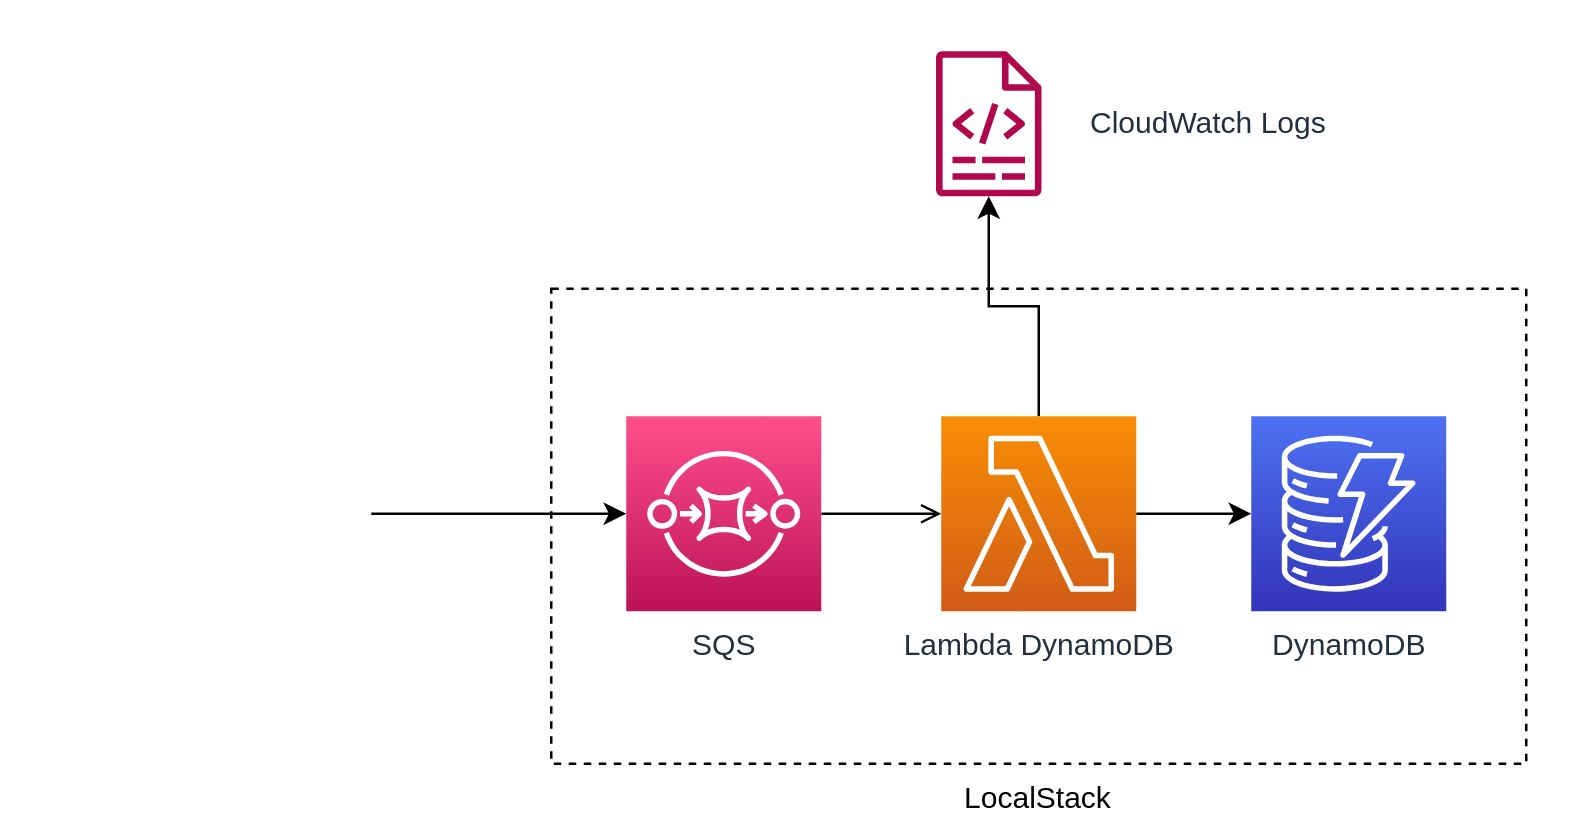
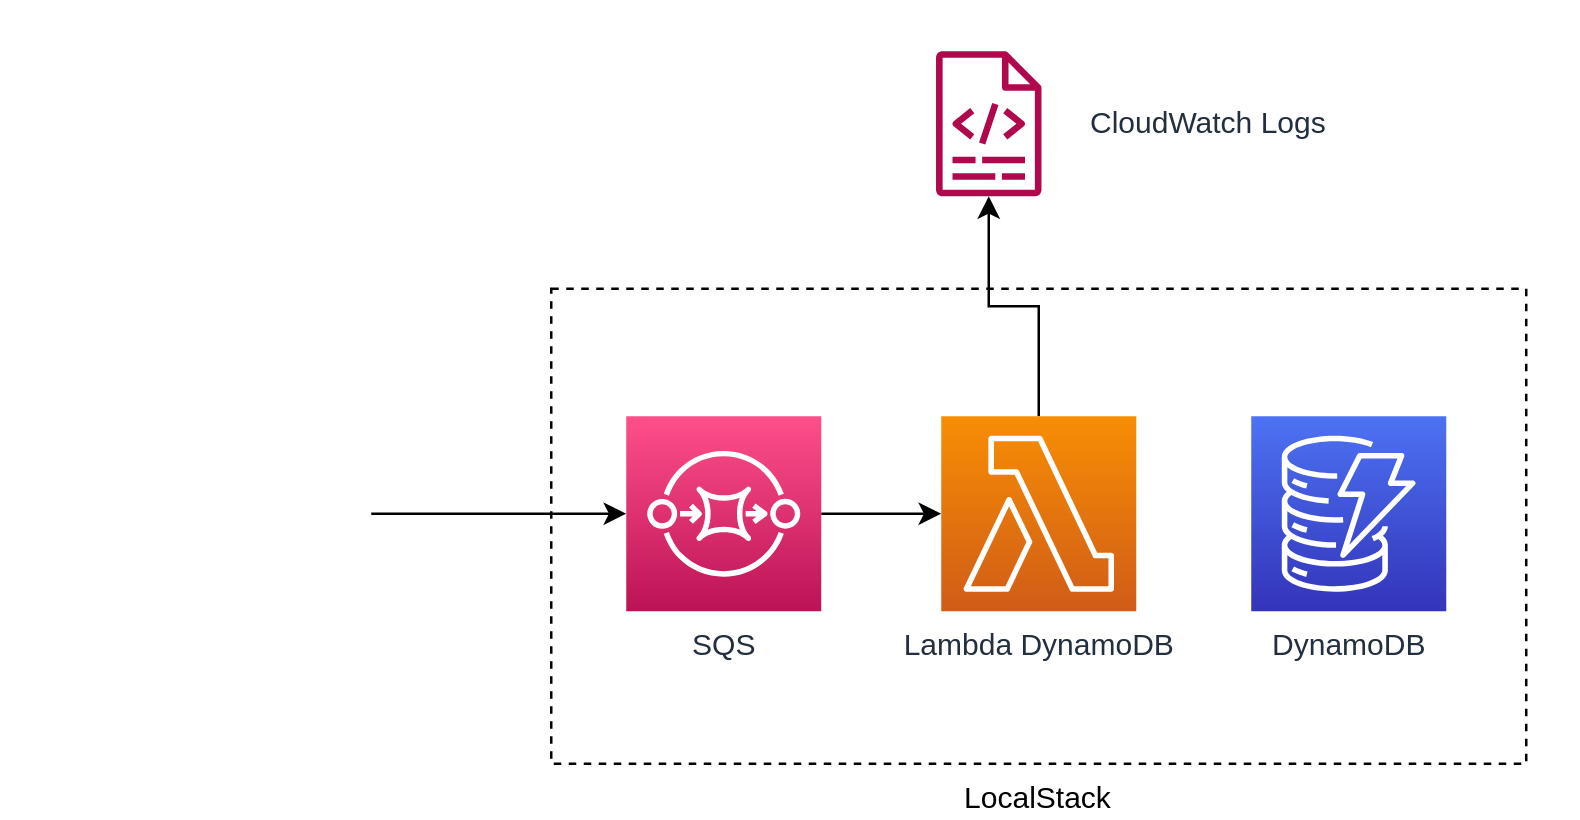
edge "SQS" -> "Lambda DynamoDB": arrowhead open -> classic
edge "Lambda DynamoDB" -> "DynamoDB": removed
